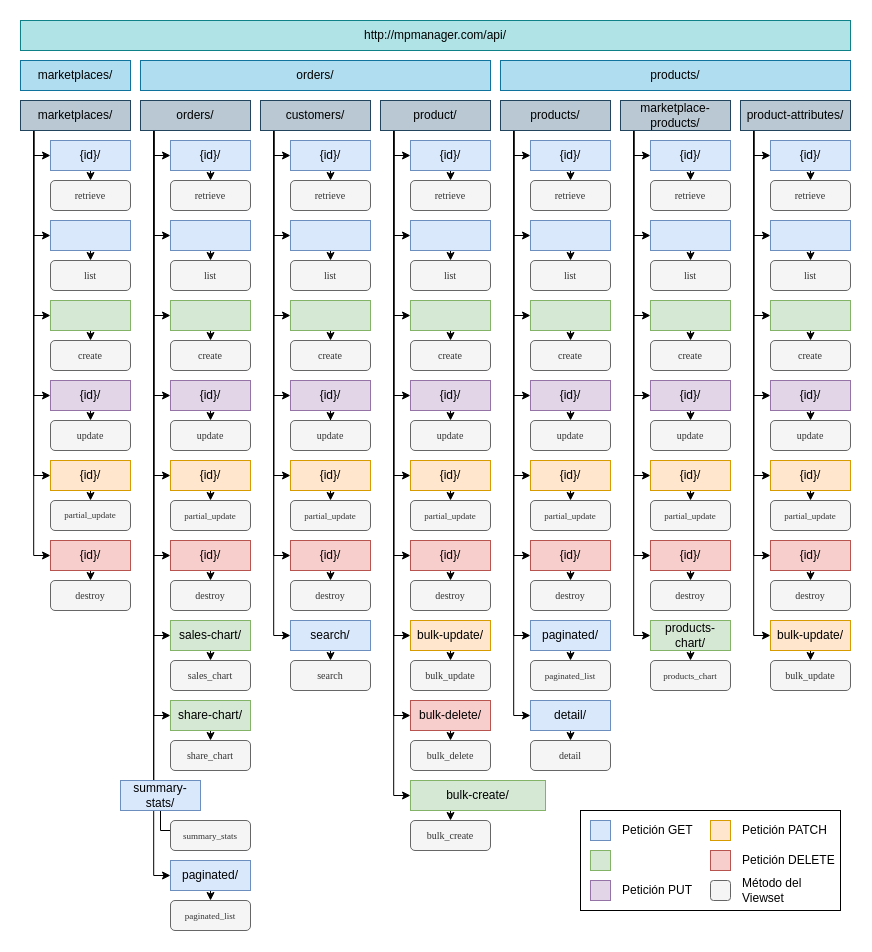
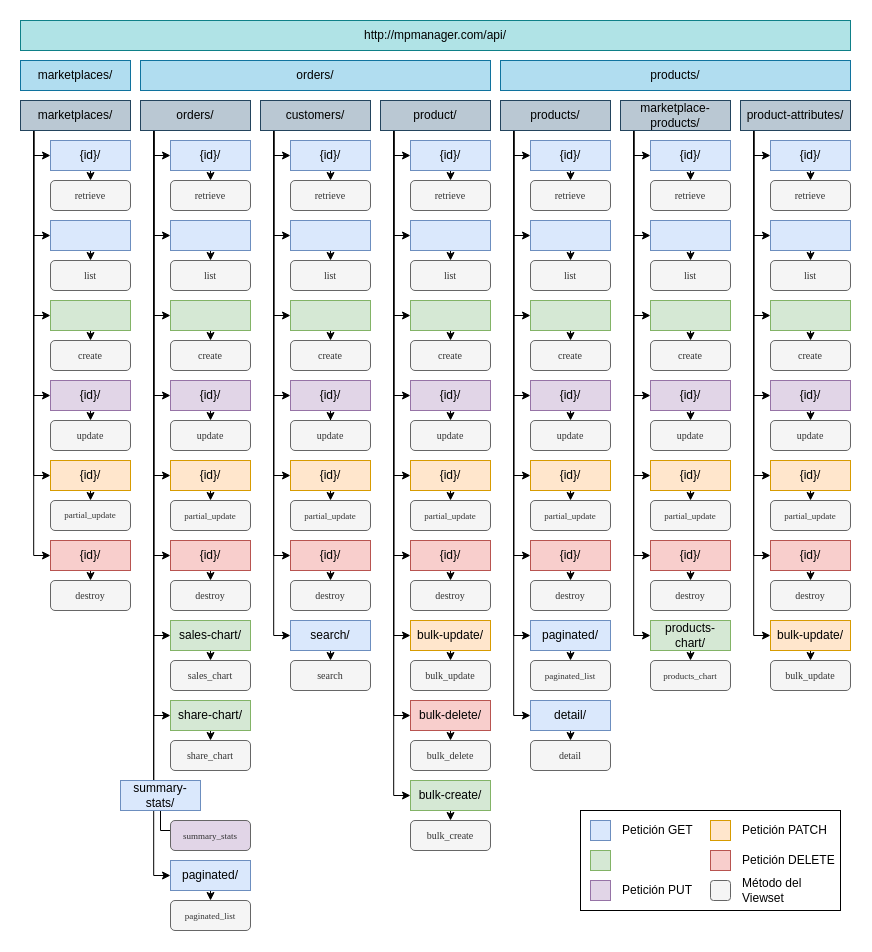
node "bulk-create/": size 135x30 -> 80x30
node "summary_stats": fillcolor #f5f5f5 -> #e1d5e7
